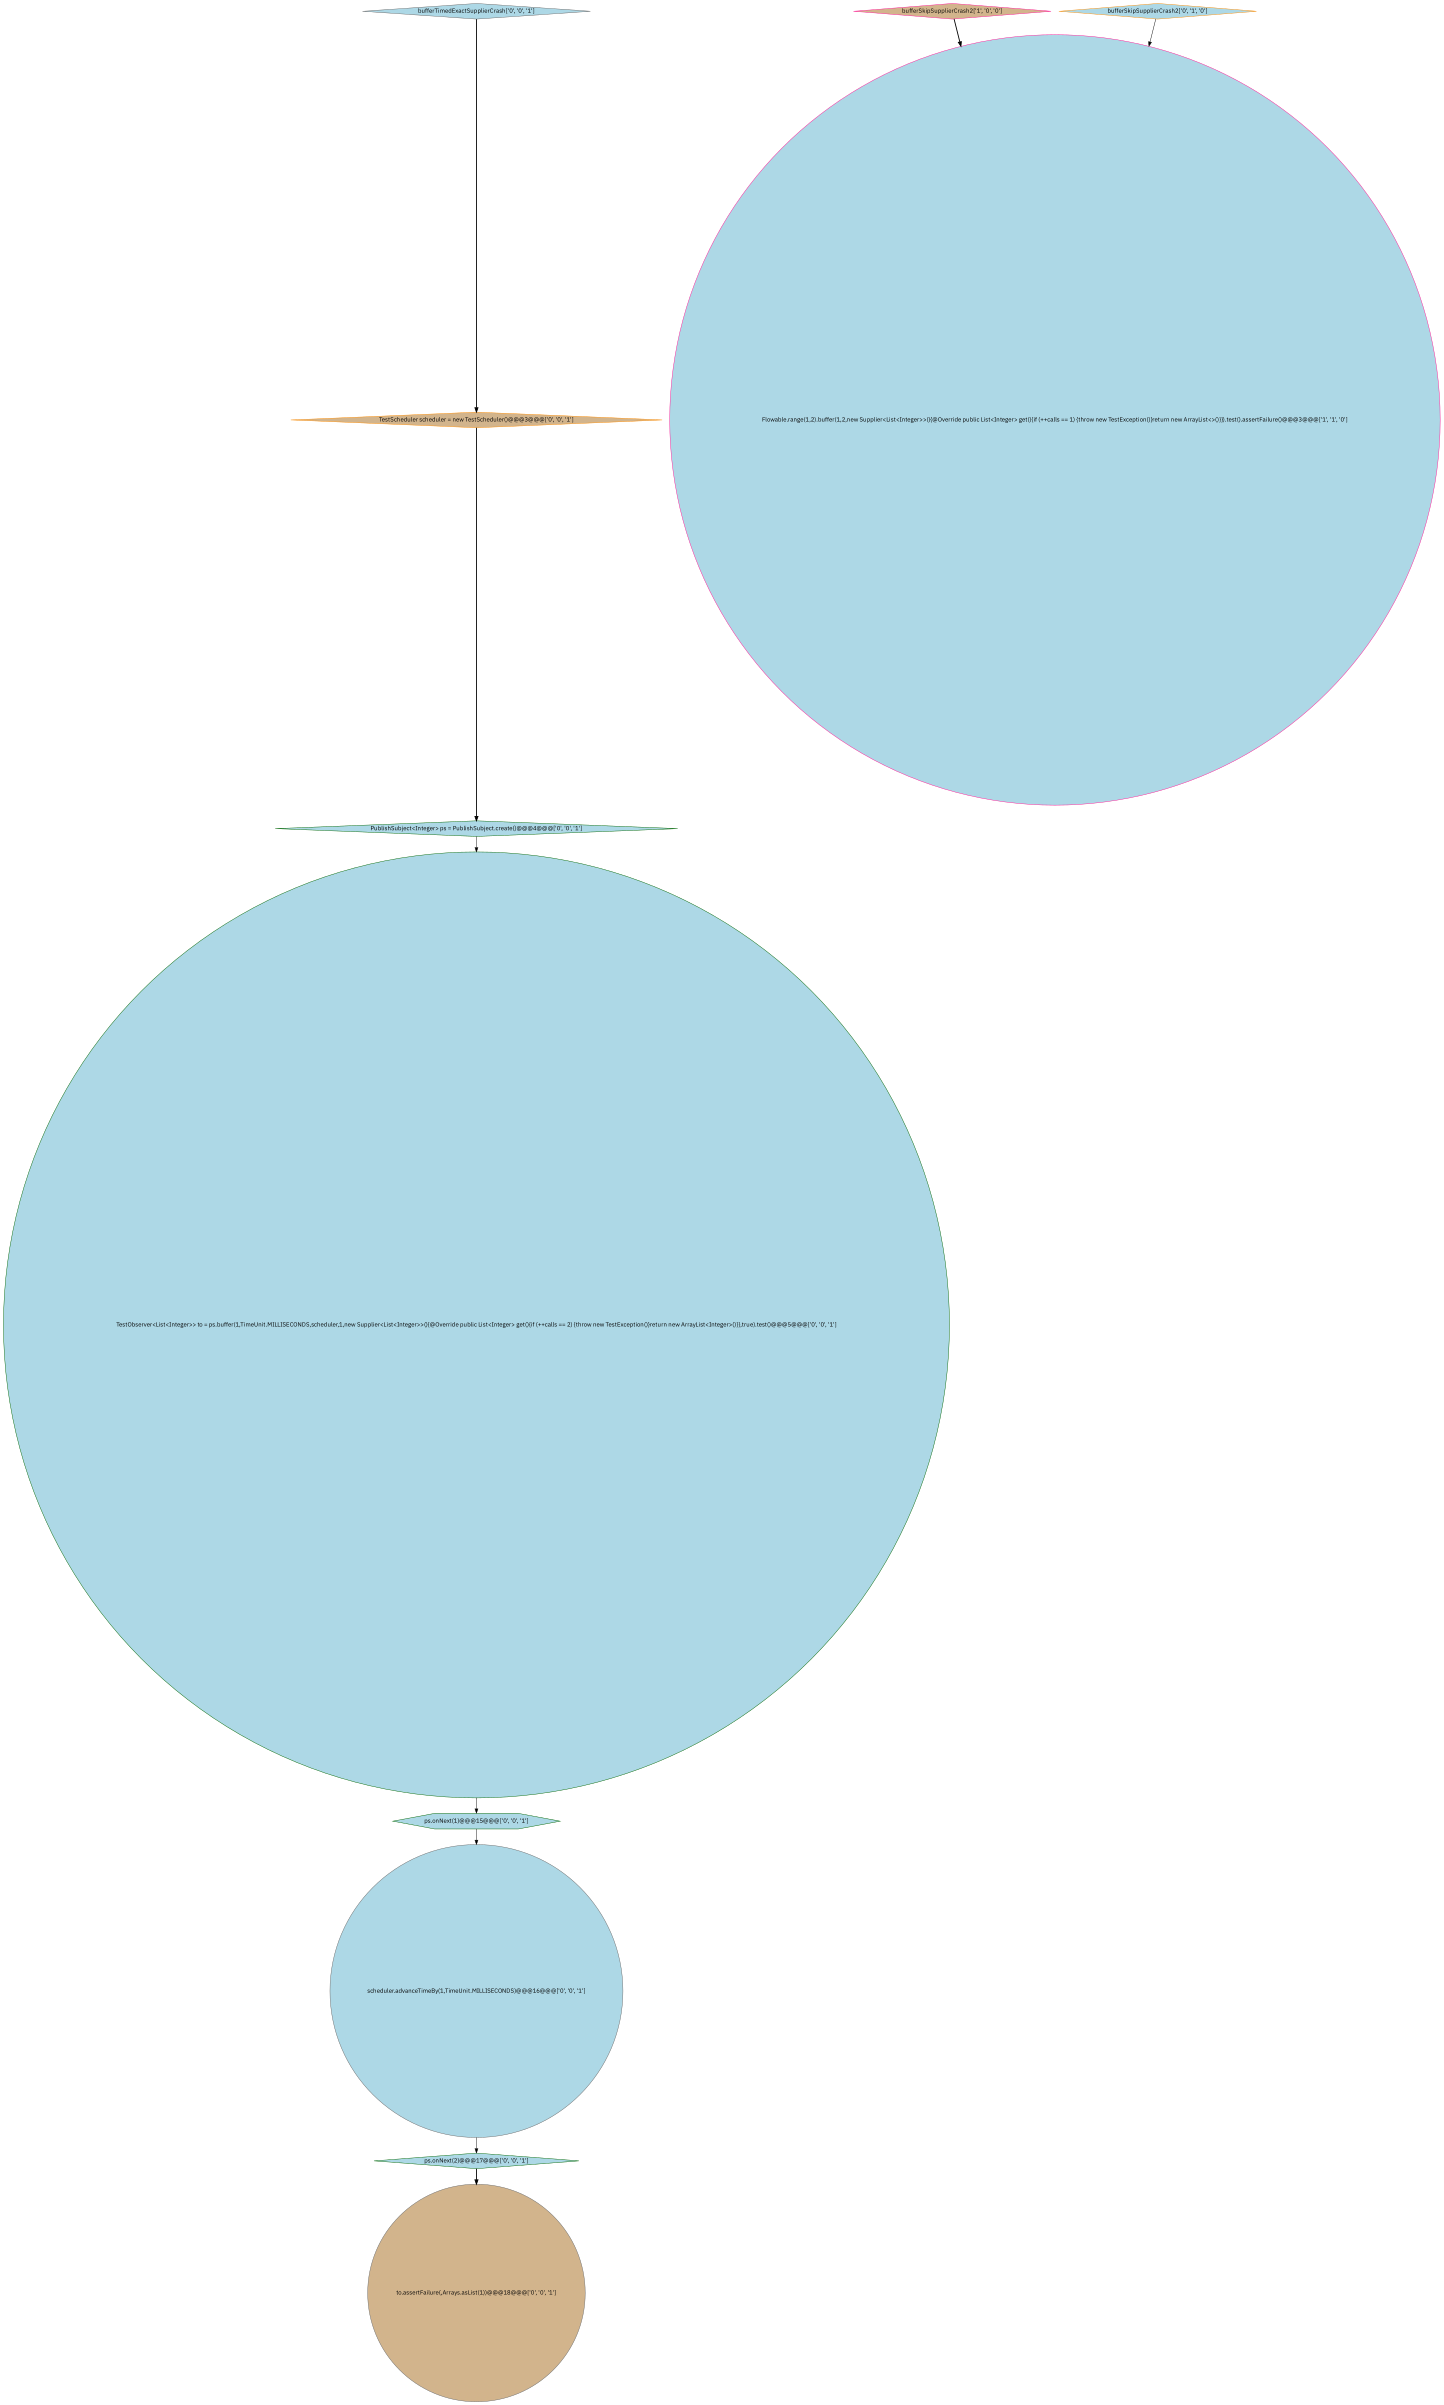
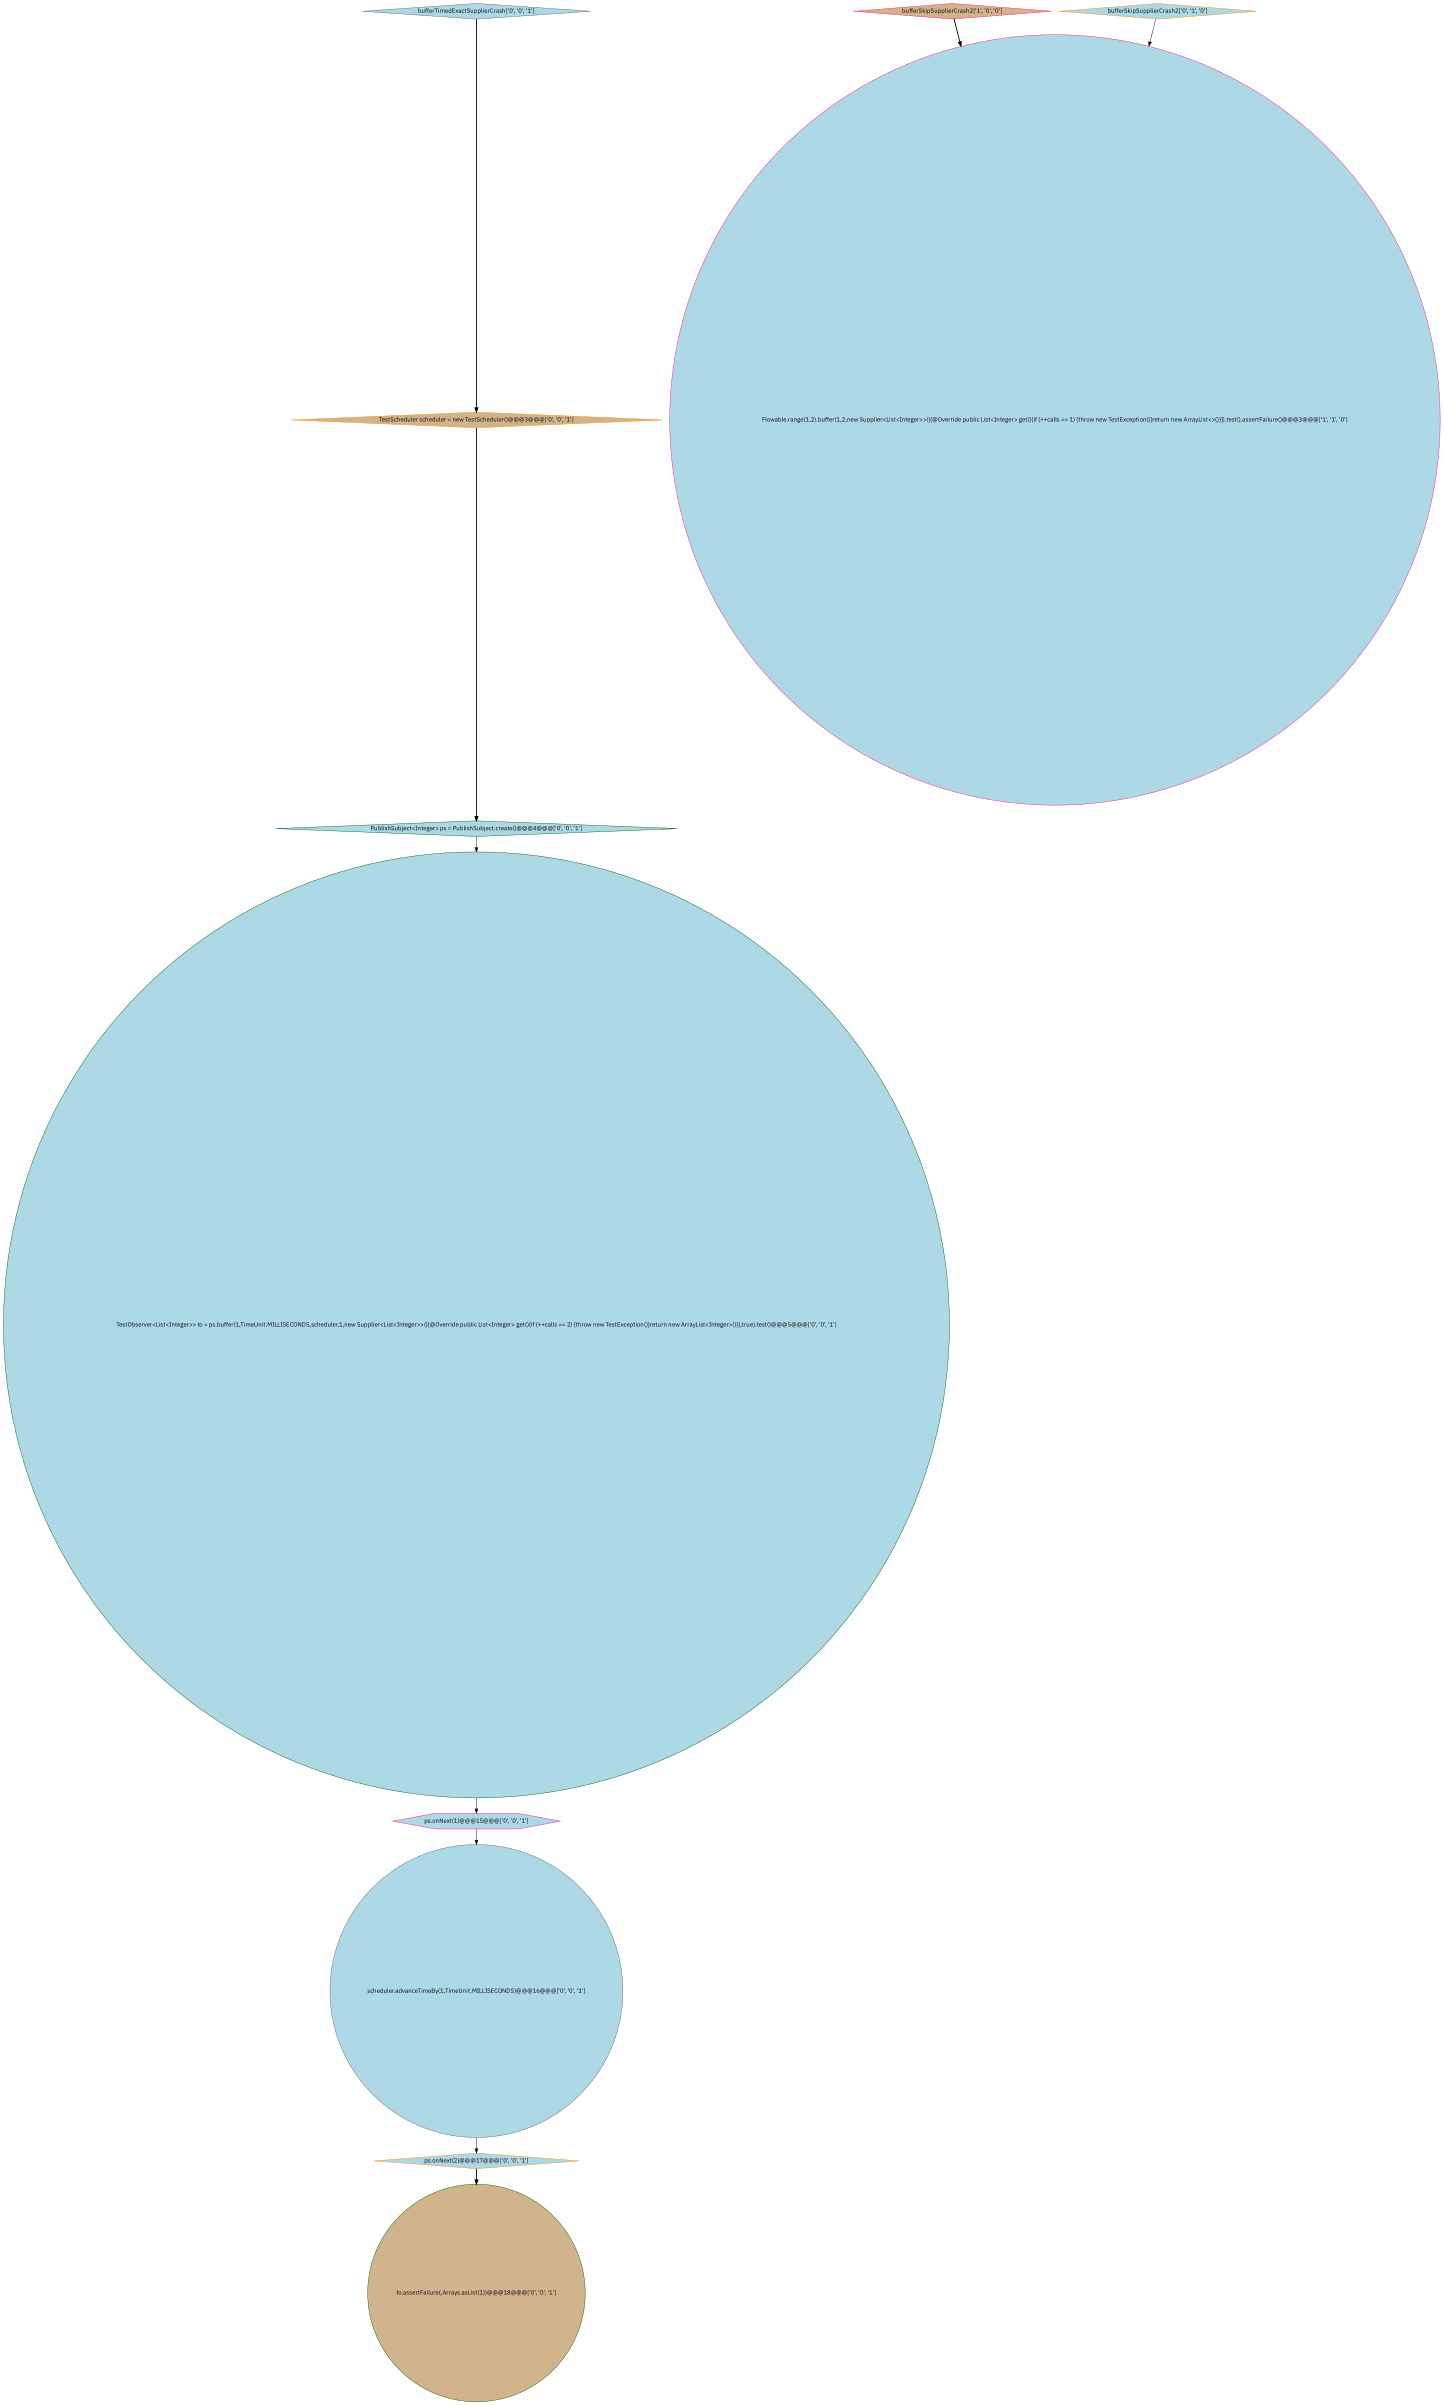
node "ps.onNext(1)@@@15@@@['0', '0', '1']": color darkgreen -> deeppink
node "ps.onNext(2)@@@17@@@['0', '0', '1']": color darkgreen -> darkorange
node "to.assertFailure(,Arrays.asList(1))@@@18@@@['0', '0', '1']": color gray40 -> darkgreen
